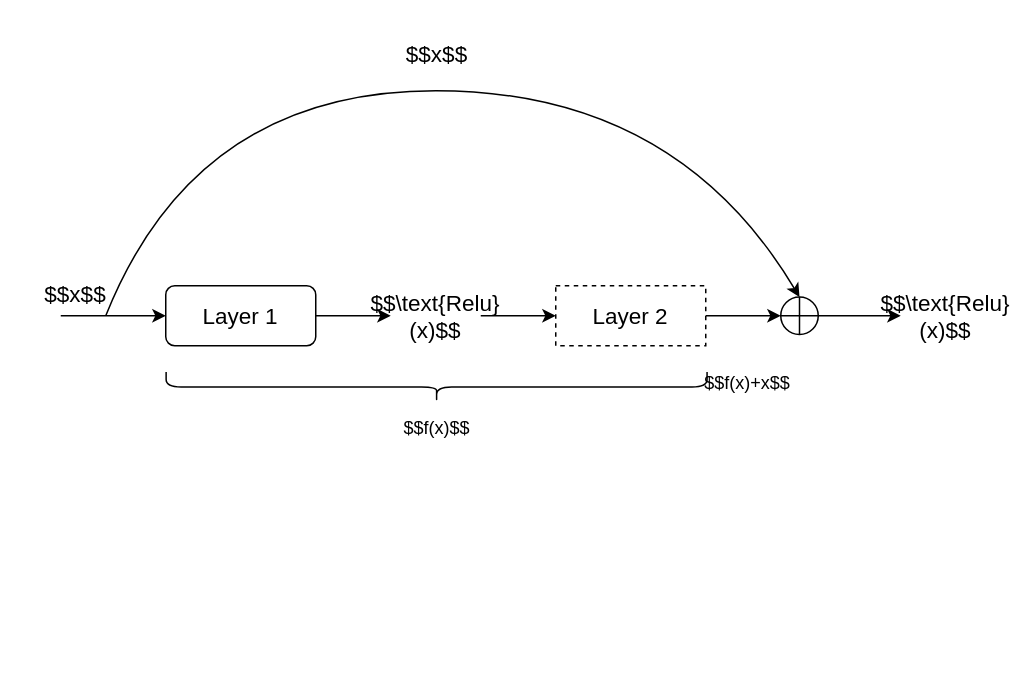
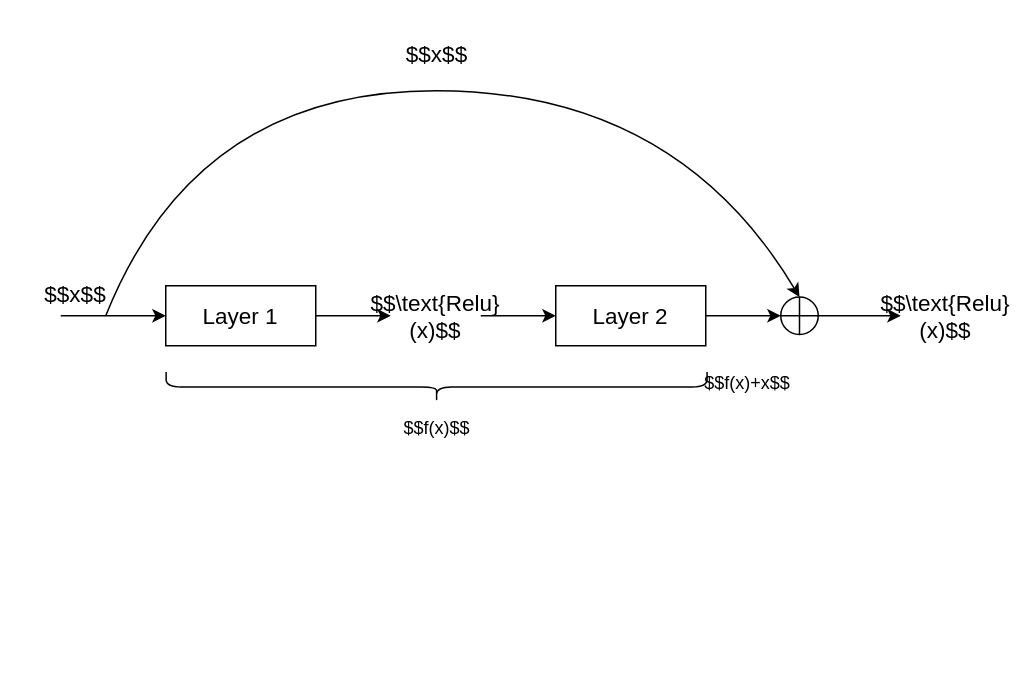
node "Layer 1": shape rounded rectangle -> rectangle
node "Layer 2": style dashed -> solid
